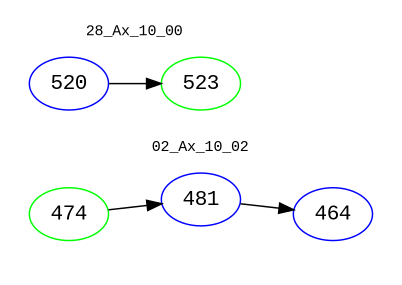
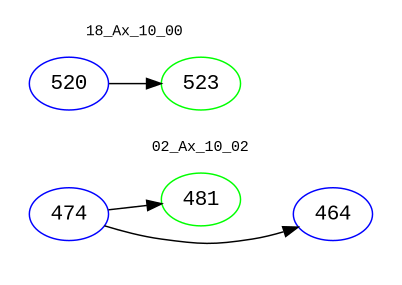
cluster "28_Ax_10_00": label "28_Ax_10_00" -> "18_Ax_10_00"
node "481": color blue -> green
edge "481" -> "464": now "474" -> "464"
node "474": color green -> blue
